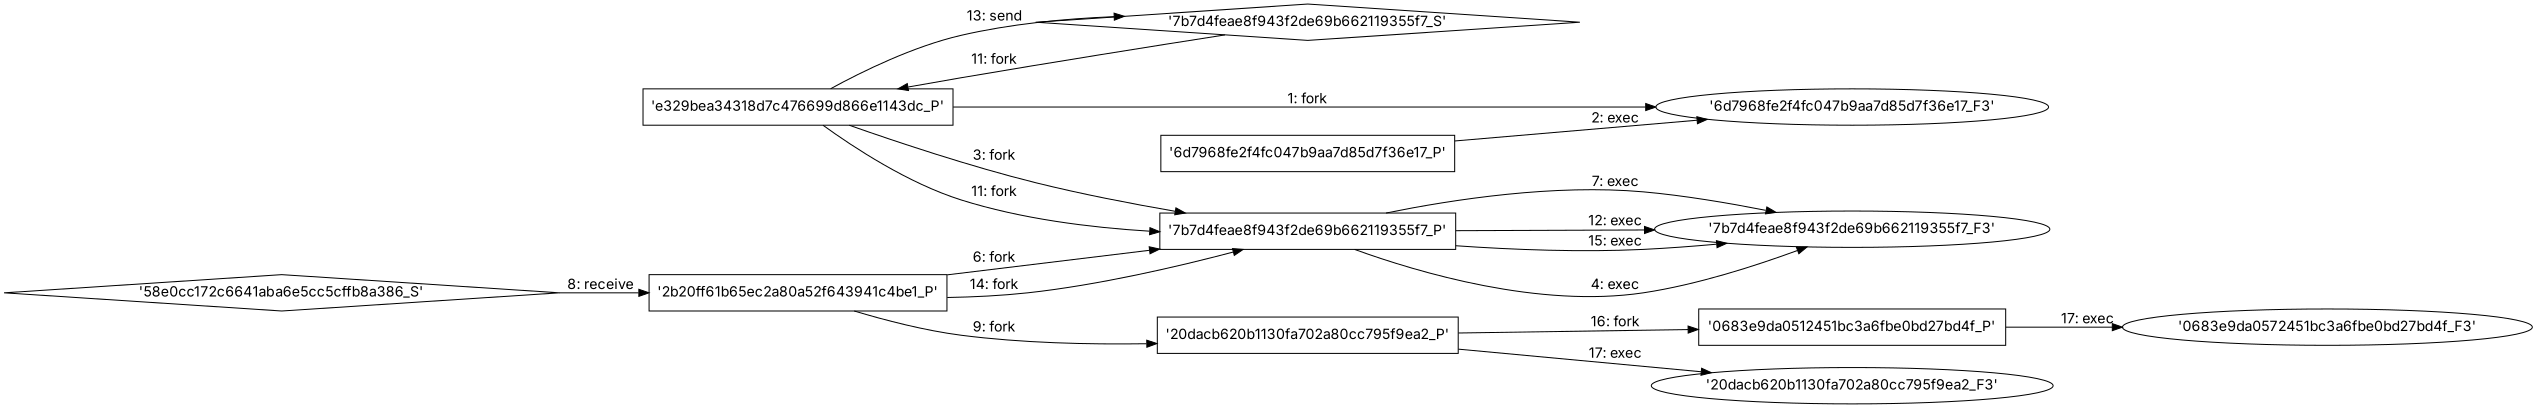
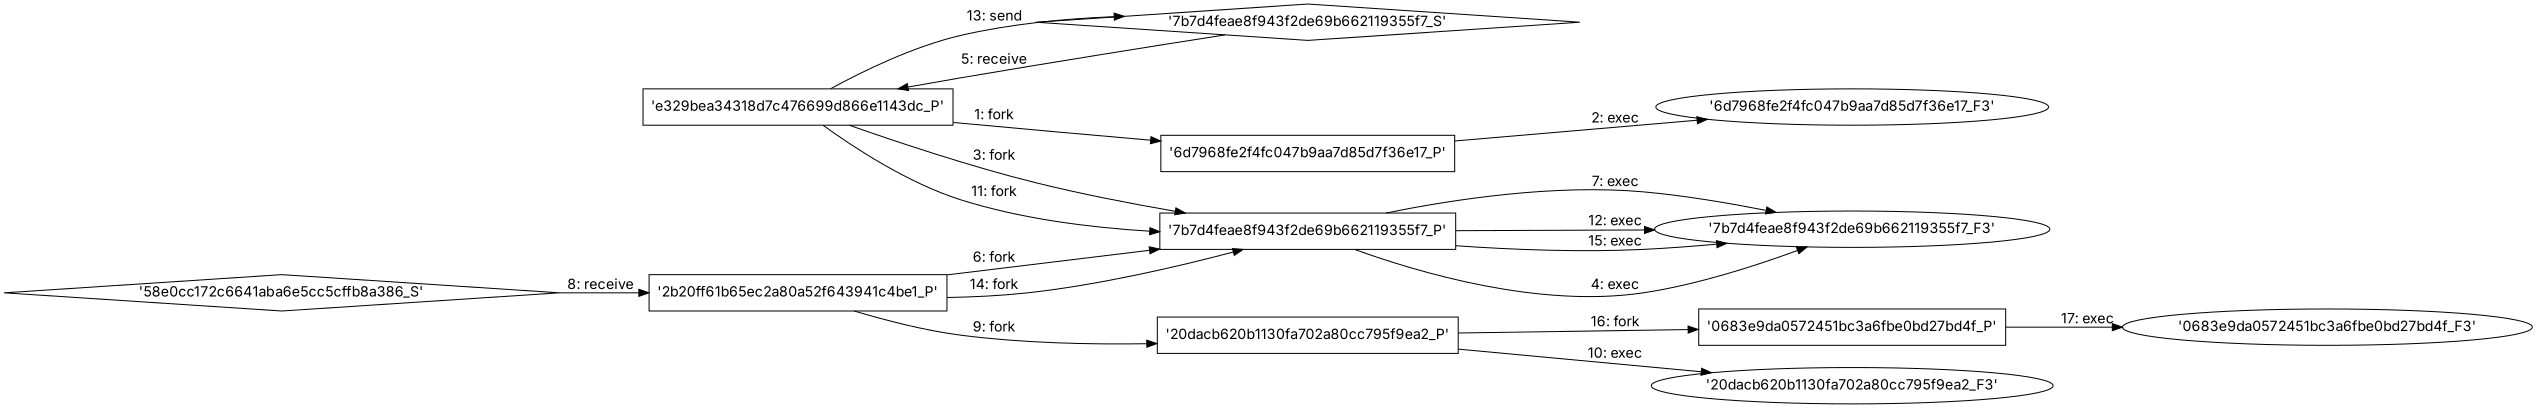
edge "'7b7d4feae8f943f2de69b662119355f7_S'" -> "'e329bea34318d7c476699d866e1143dc_P'": label "11: fork" -> "5: receive"
edge "'e329bea34318d7c476699d866e1143dc_P'" -> "'6d7968fe2f4fc047b9aa7d85d7f36e17_F3'": now "'e329bea34318d7c476699d866e1143dc_P'" -> "'6d7968fe2f4fc047b9aa7d85d7f36e17_P'"
node "'0683e9da0512451bc3a6fbe0bd27bd4f_P'": label "'0683e9da0512451bc3a6fbe0bd27bd4f_P'" -> "'0683e9da0572451bc3a6fbe0bd27bd4f_P'"
edge "'20dacb620b1130fa702a80cc795f9ea2_P'" -> "'20dacb620b1130fa702a80cc795f9ea2_F3'": label "17: exec" -> "10: exec"
